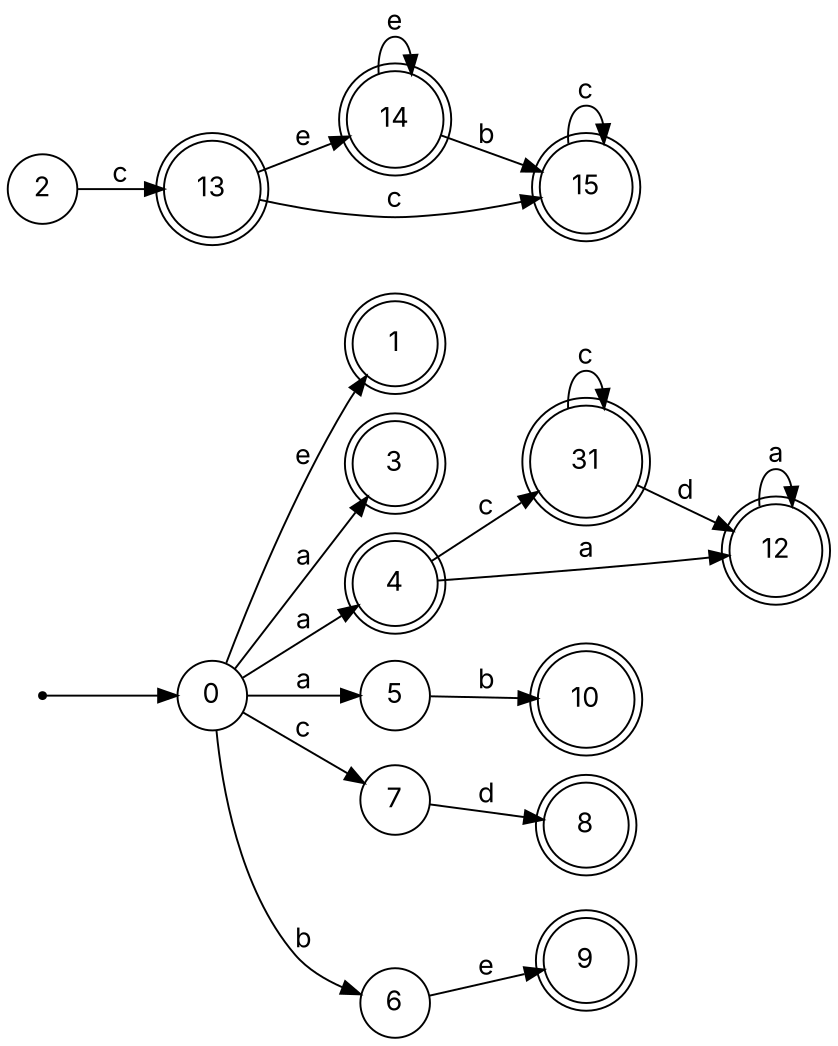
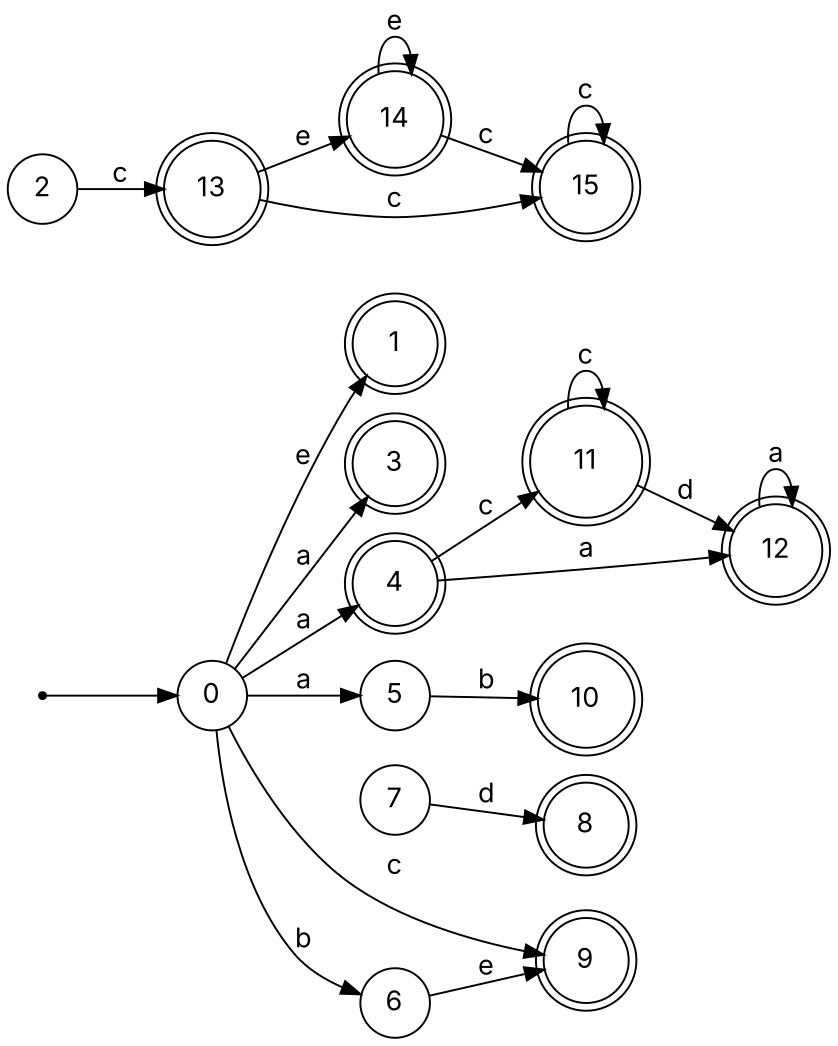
edge "14" -> "15": label "b" -> "c"
node "31": label "31" -> "11"
edge "0" -> "7": now "0" -> "9"
